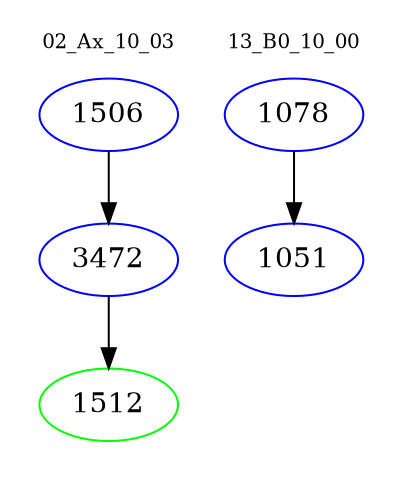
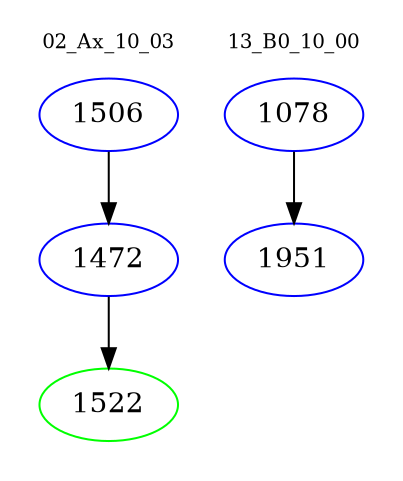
node "3472": label "3472" -> "1472"
node "1051": label "1051" -> "1951"
node "1512": label "1512" -> "1522"
